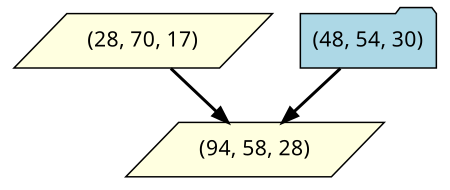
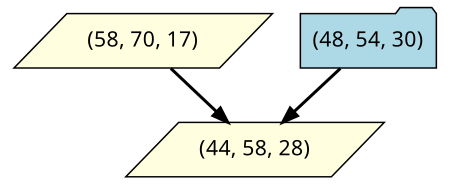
node "(28, 70, 17)": label "(28, 70, 17)" -> "(58, 70, 17)"
node "(94, 58, 28)": label "(94, 58, 28)" -> "(44, 58, 28)"
